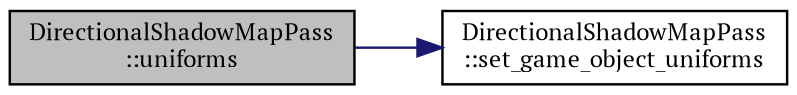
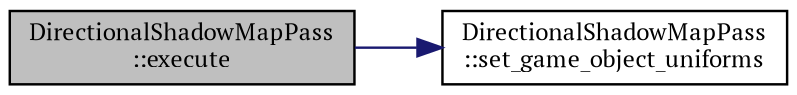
node "DirectionalShadowMapPass ::uniforms": label "DirectionalShadowMapPass ::uniforms" -> "DirectionalShadowMapPass ::execute"
